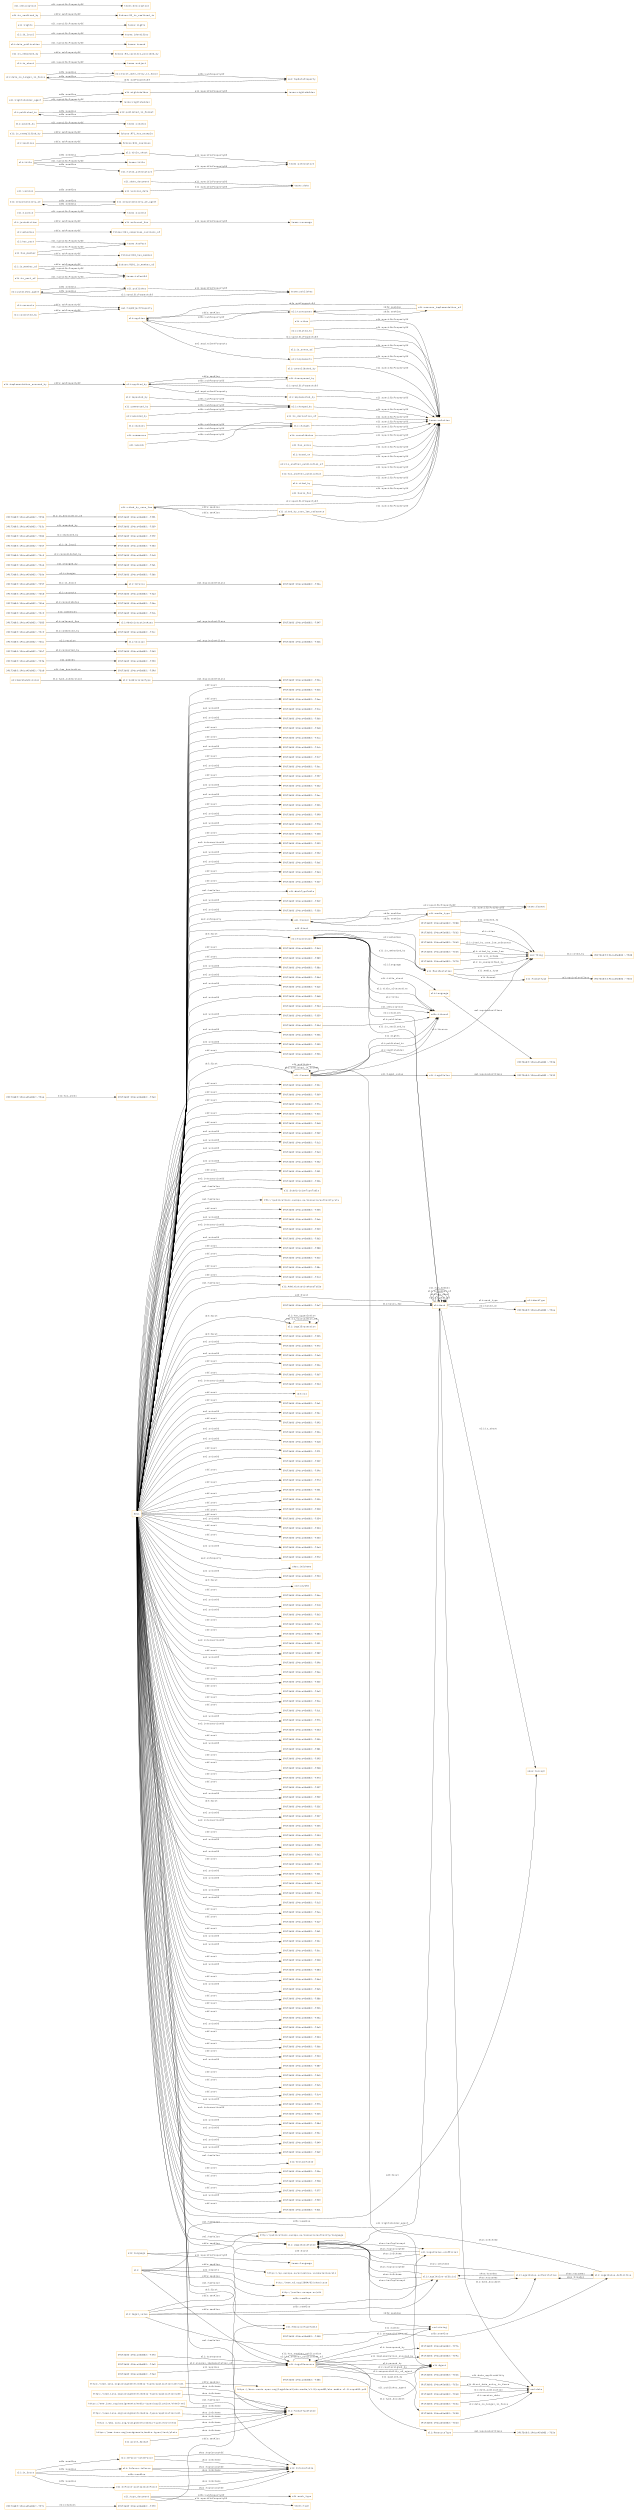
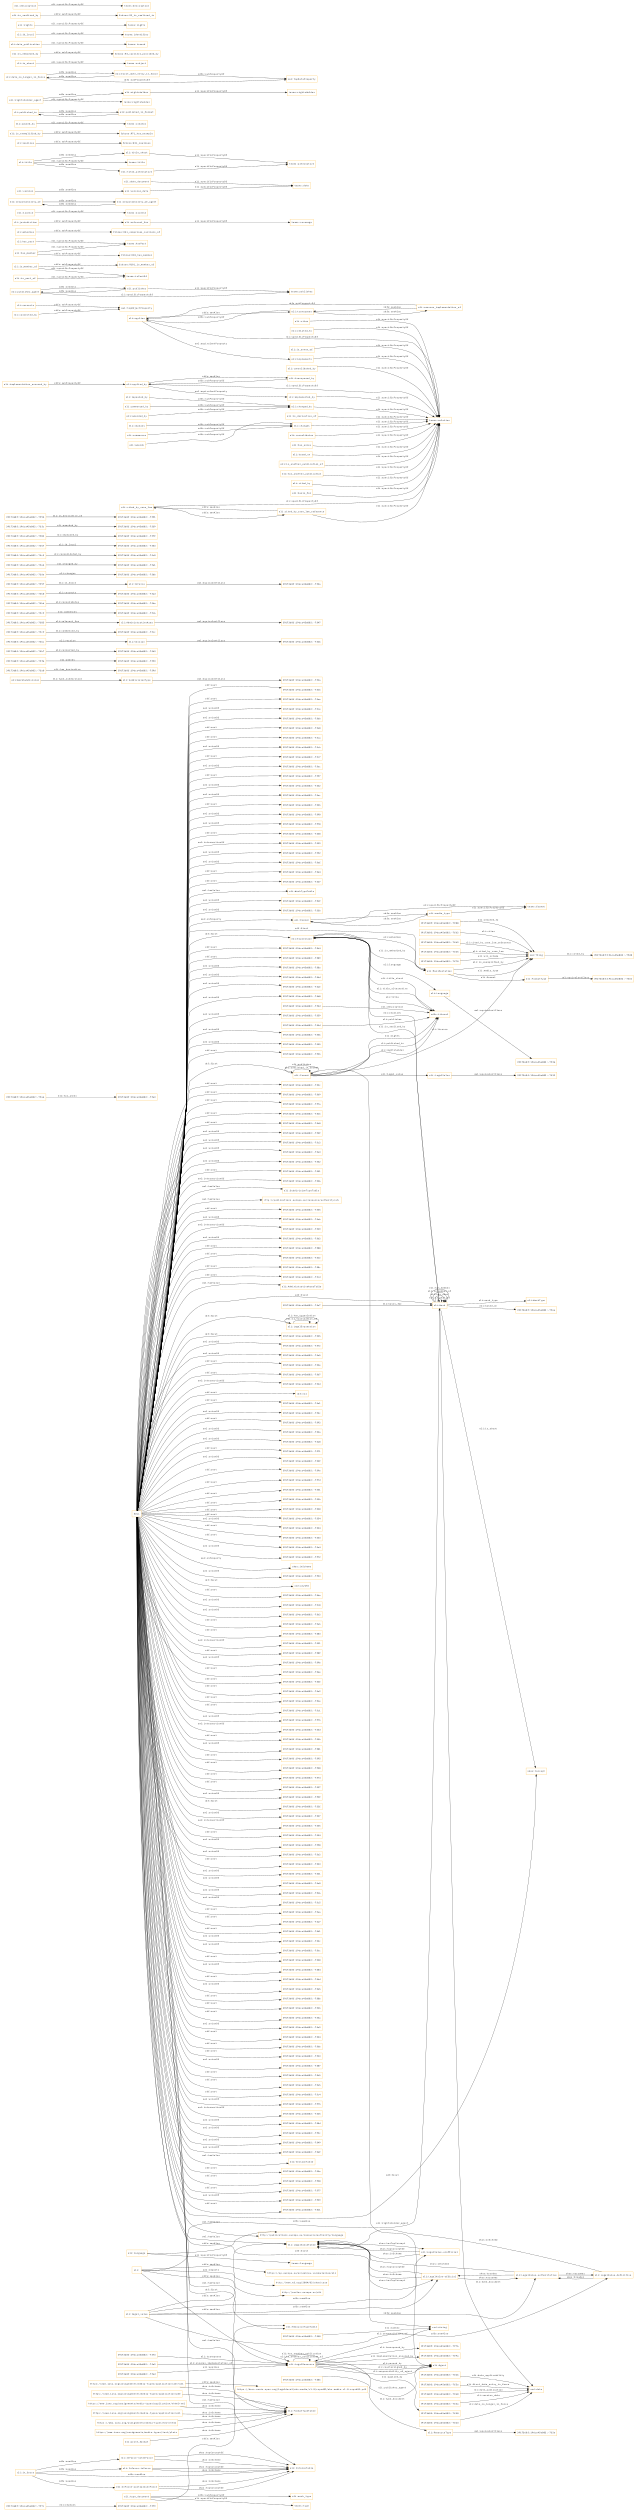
node "ffb://publications.europa.eu/resource/authority/atu": label "ffb://publications.europa.eu/resource/authority/atu" -> "http://publications.europa.eu/resource/authority/atu"
